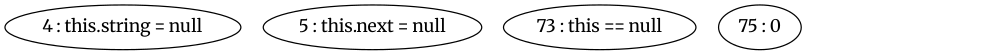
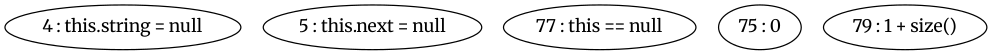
node "73 : this == null": label "73 : this == null" -> "77 : this == null"
node "79 : 1 + size()": added
